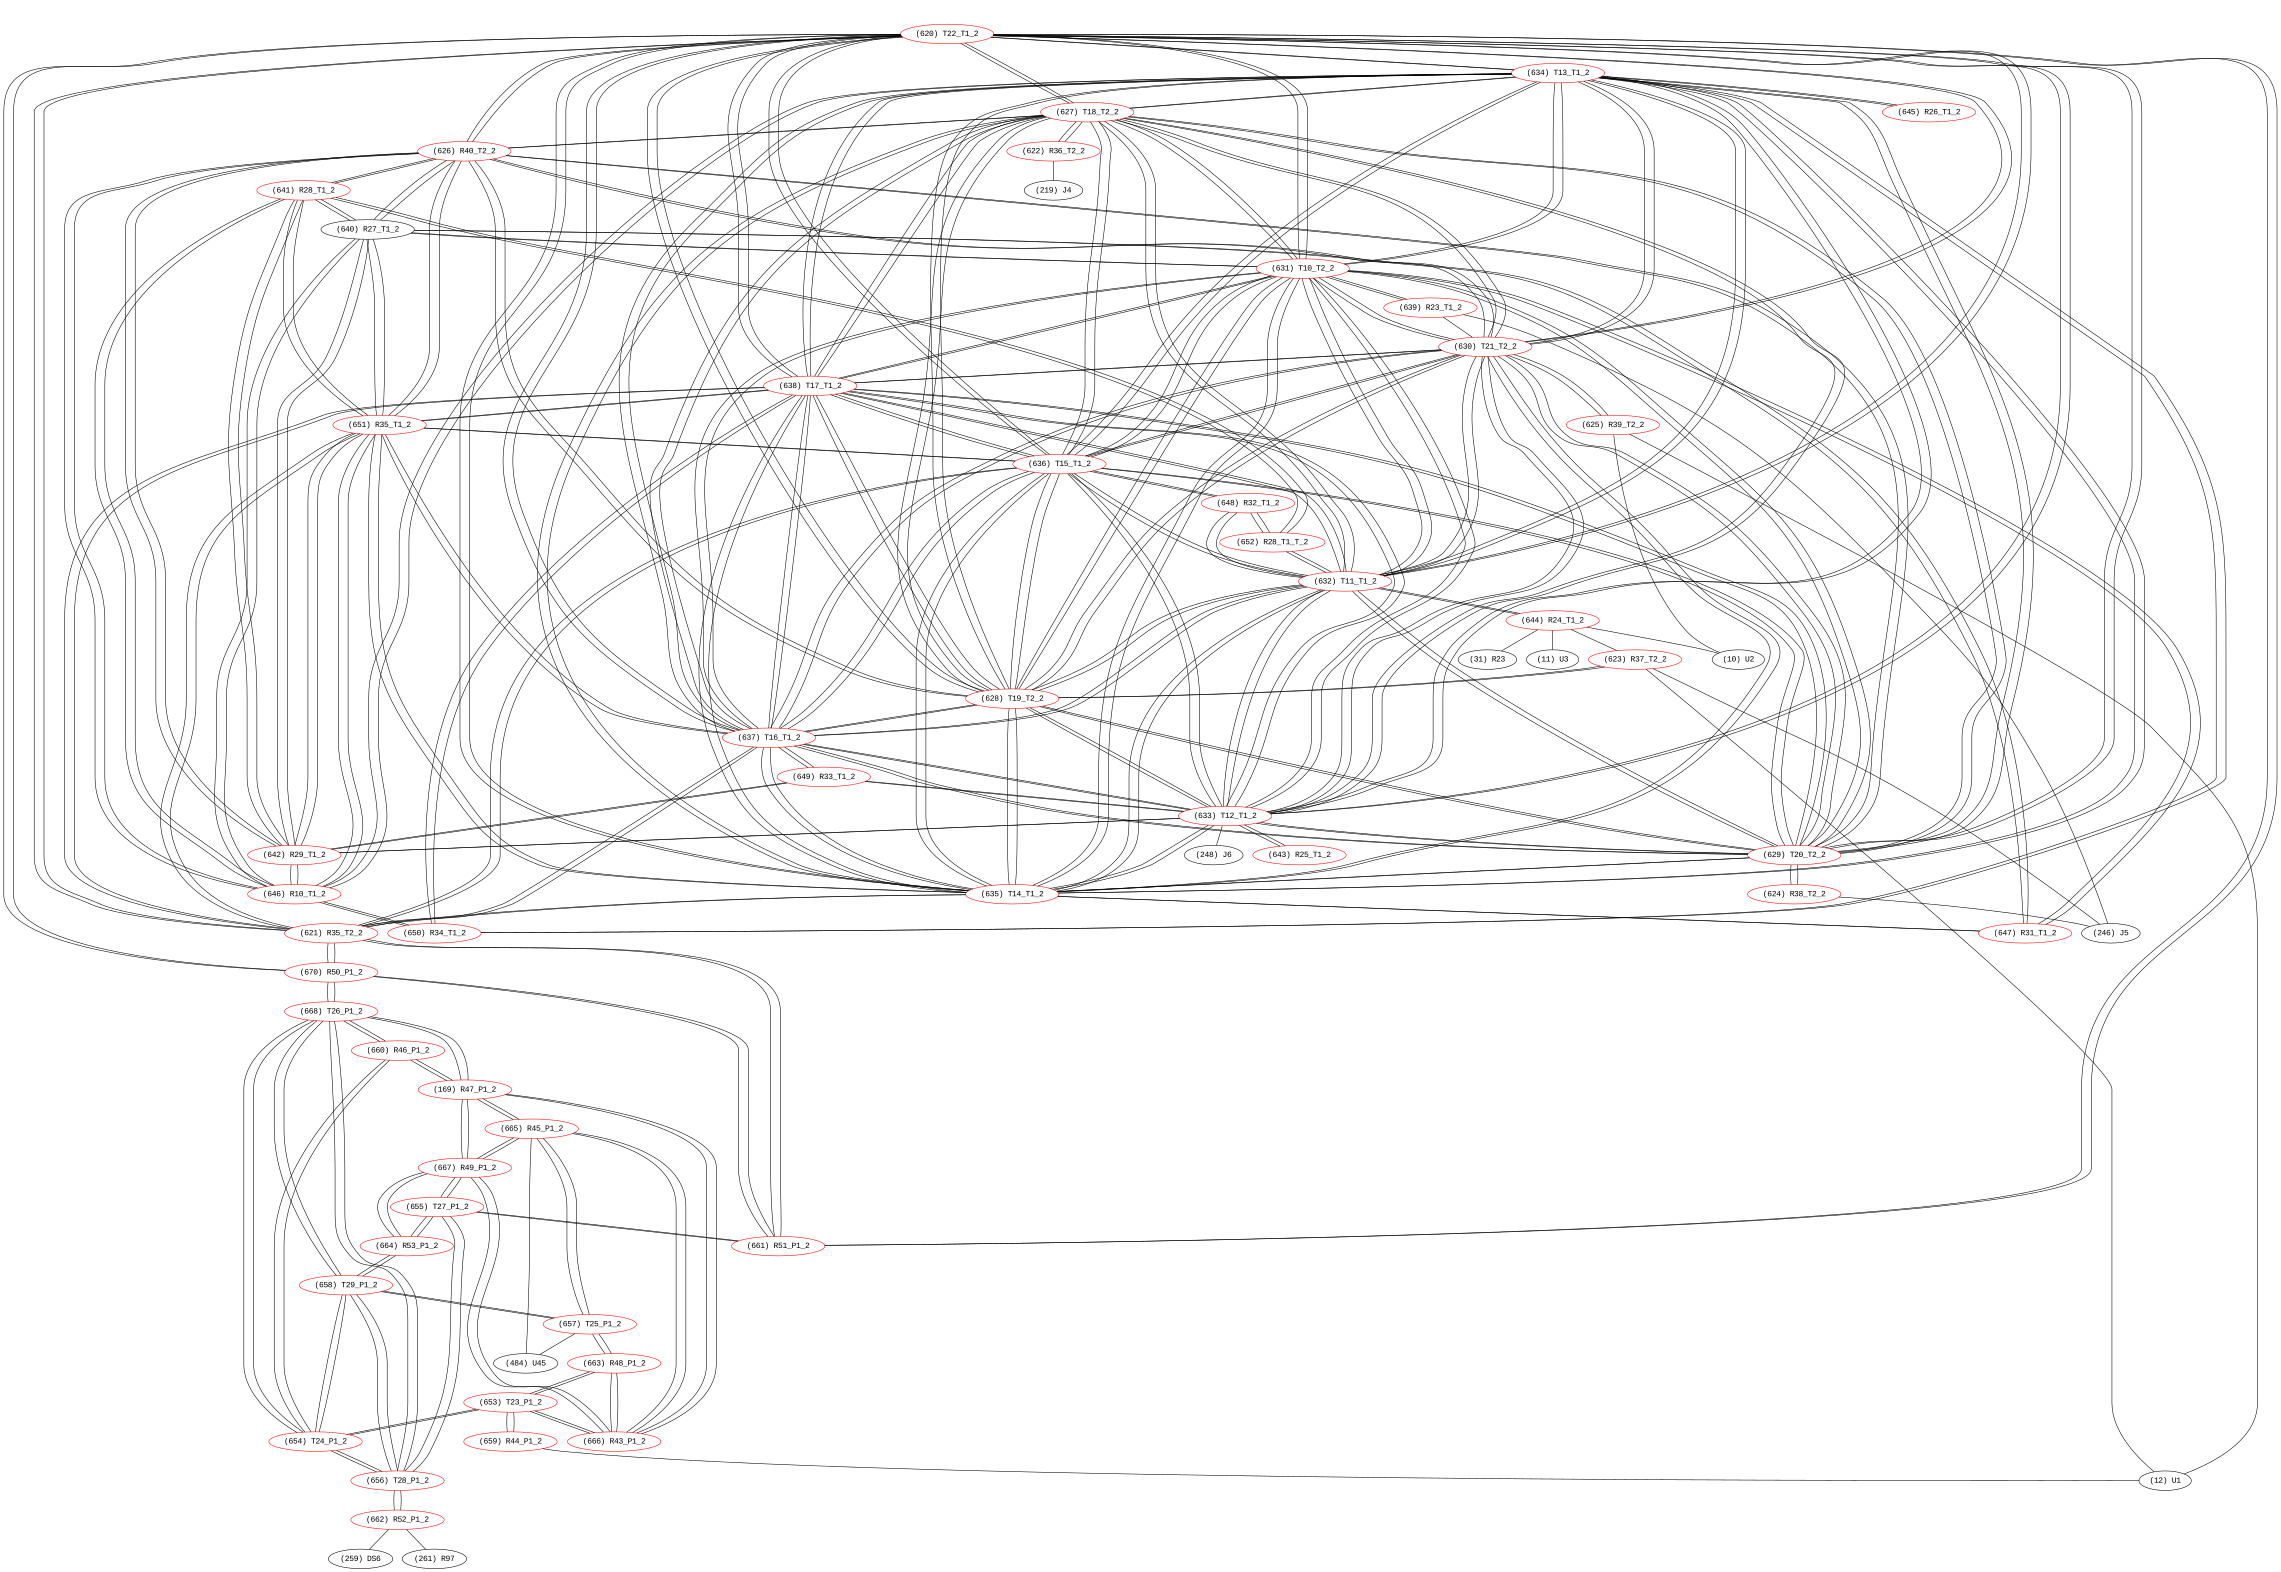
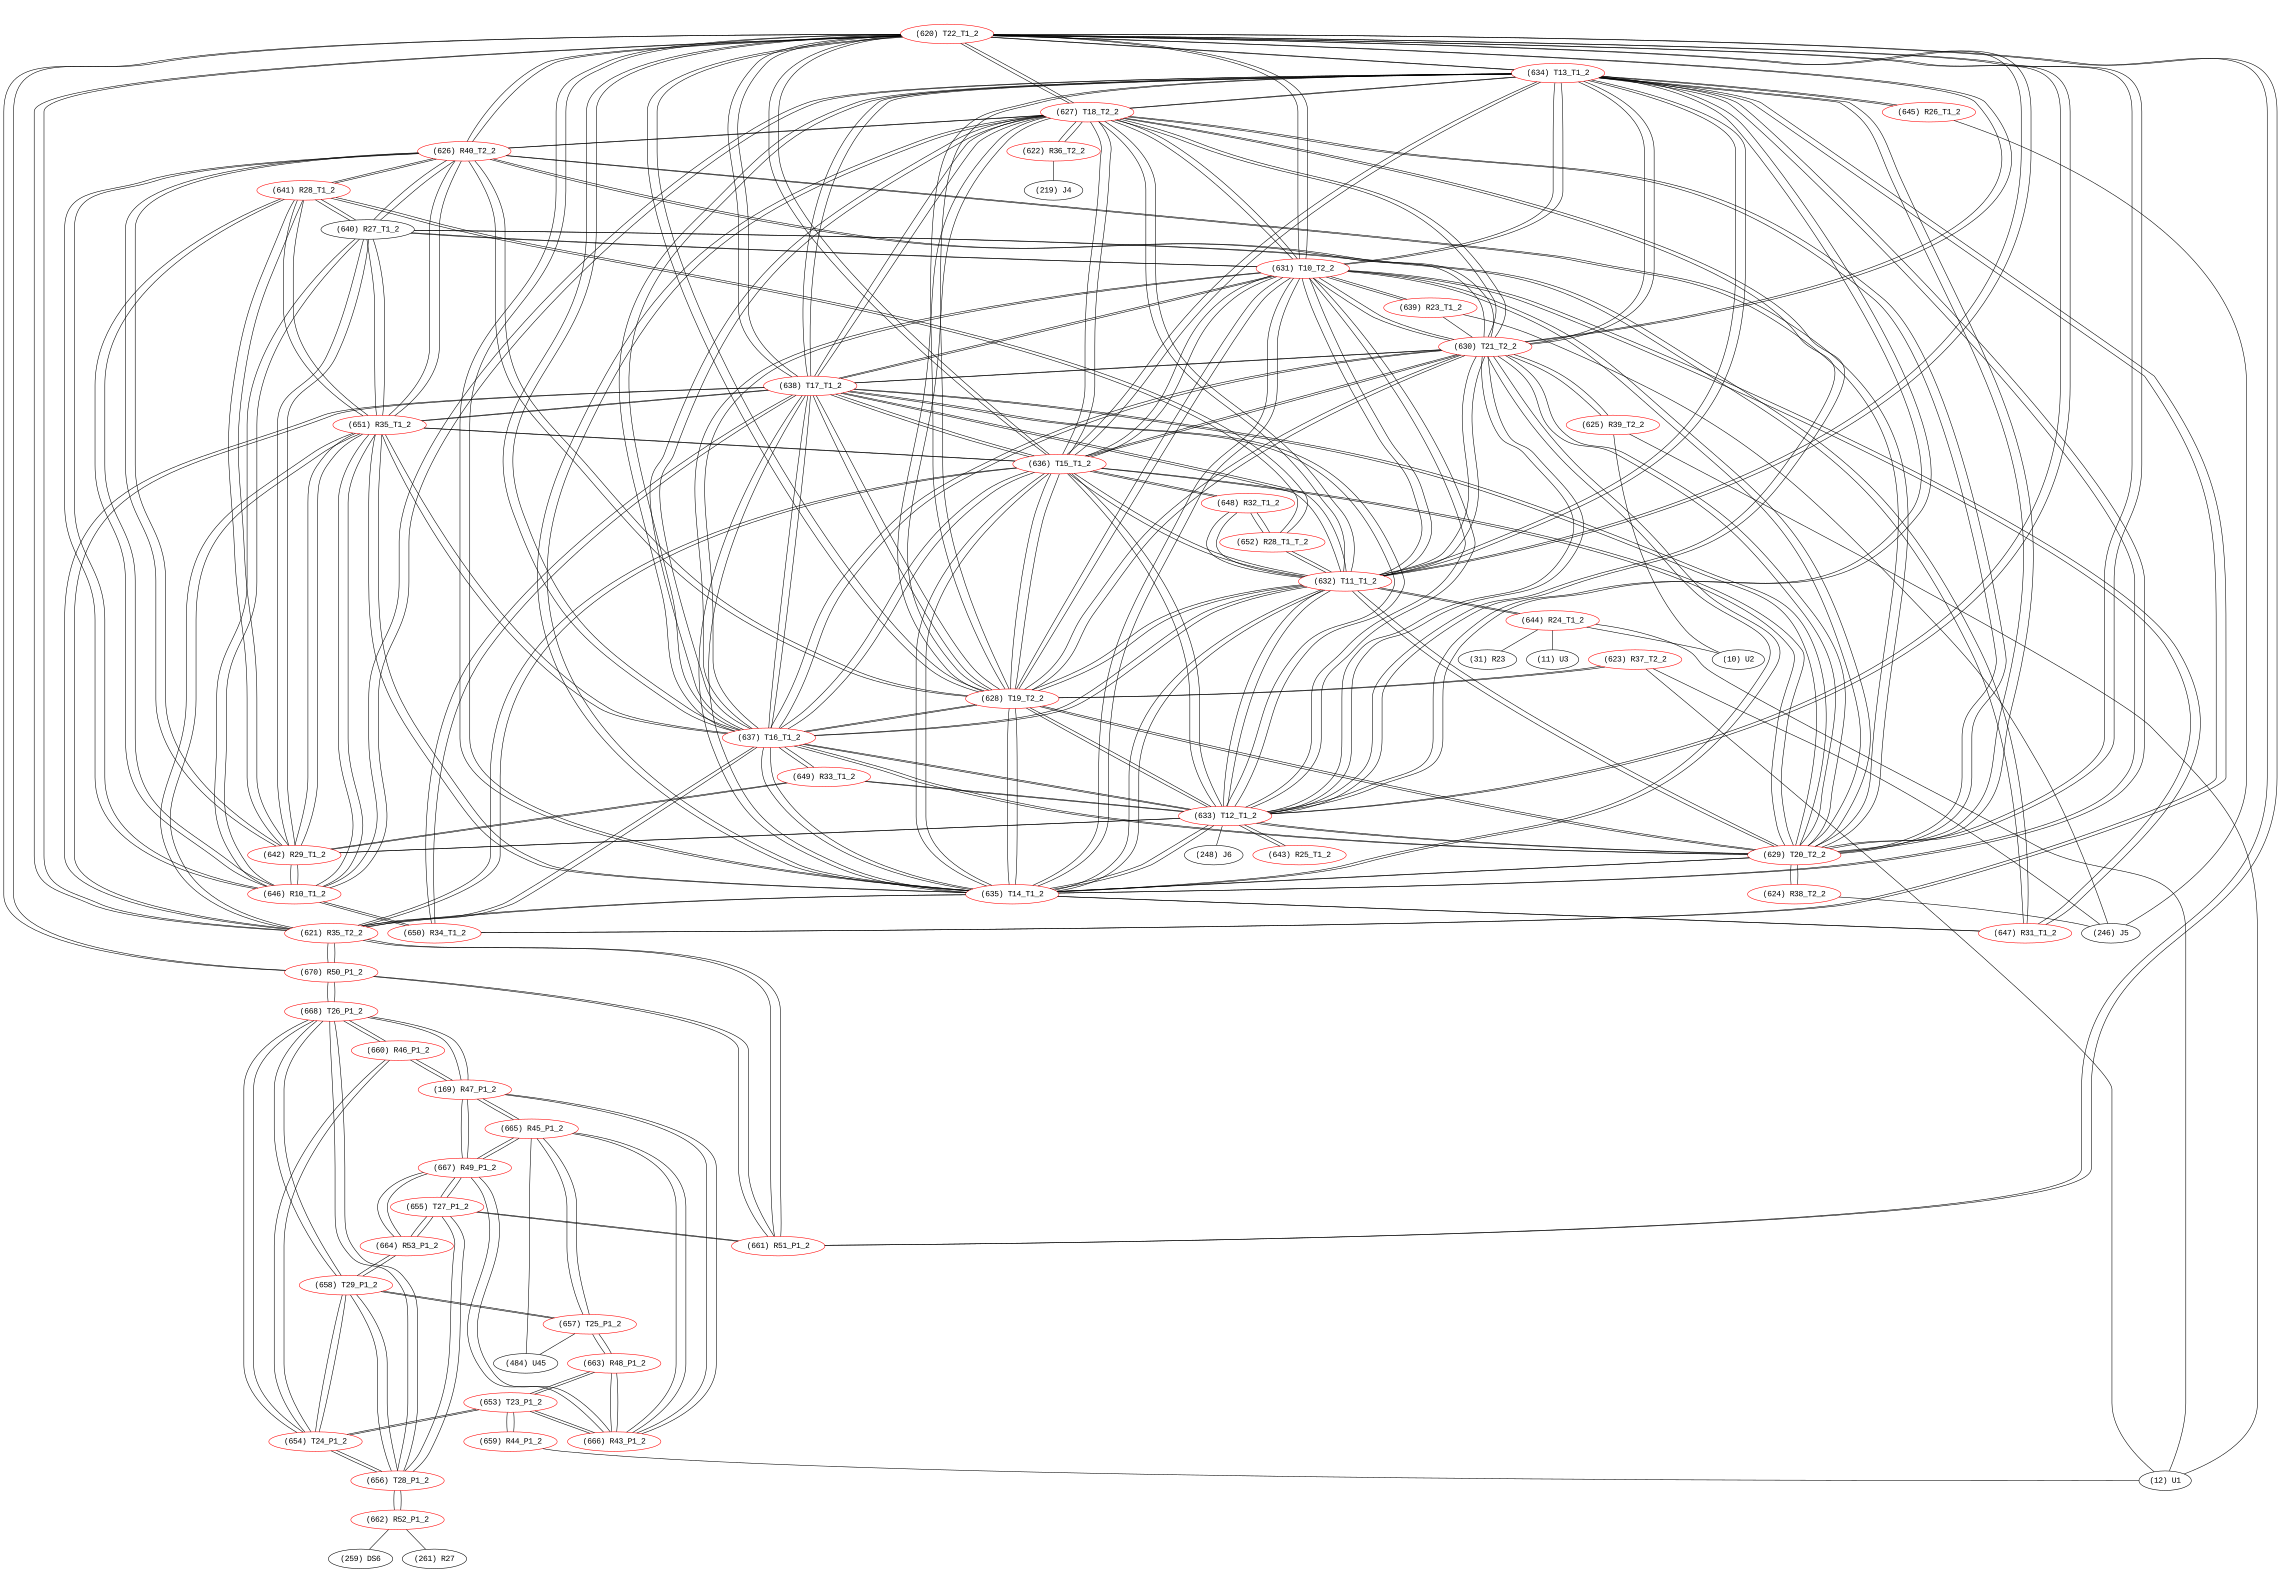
edge "(645) R26_T1_2" -- "(246) J5": added
edge "(644) R24_T1_2" -- "(623) R37_T2_2": now "(644) R24_T1_2" -- "(12) U1"
node "(261) R97": label "(261) R97" -> "(261) R27"
